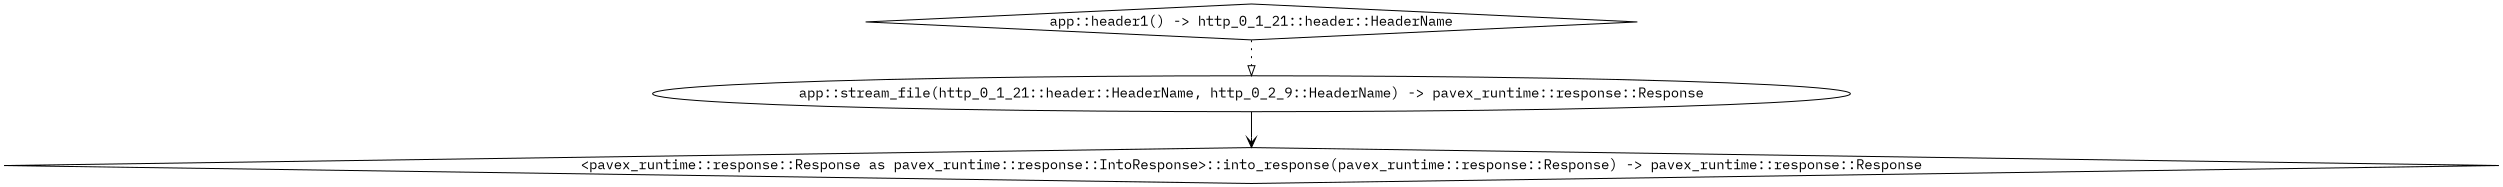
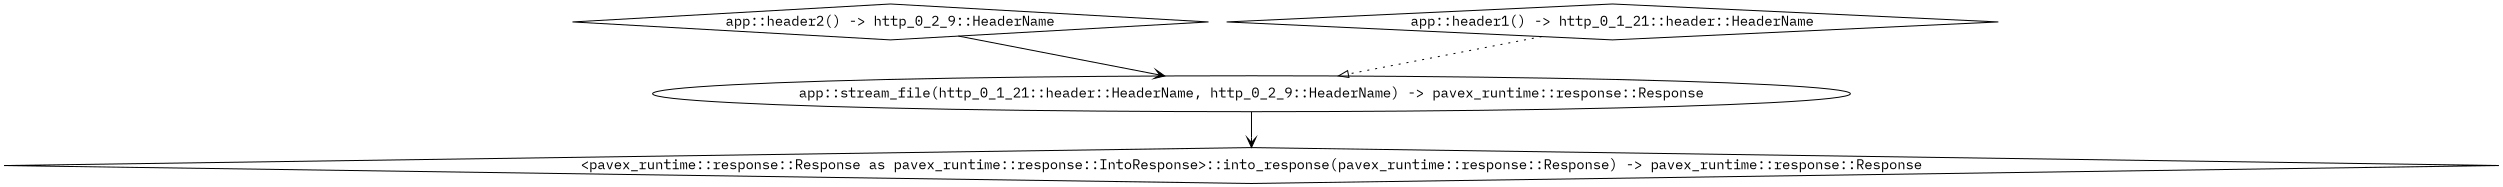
node "app::header2() -> http_0_2_9::HeaderName": added
